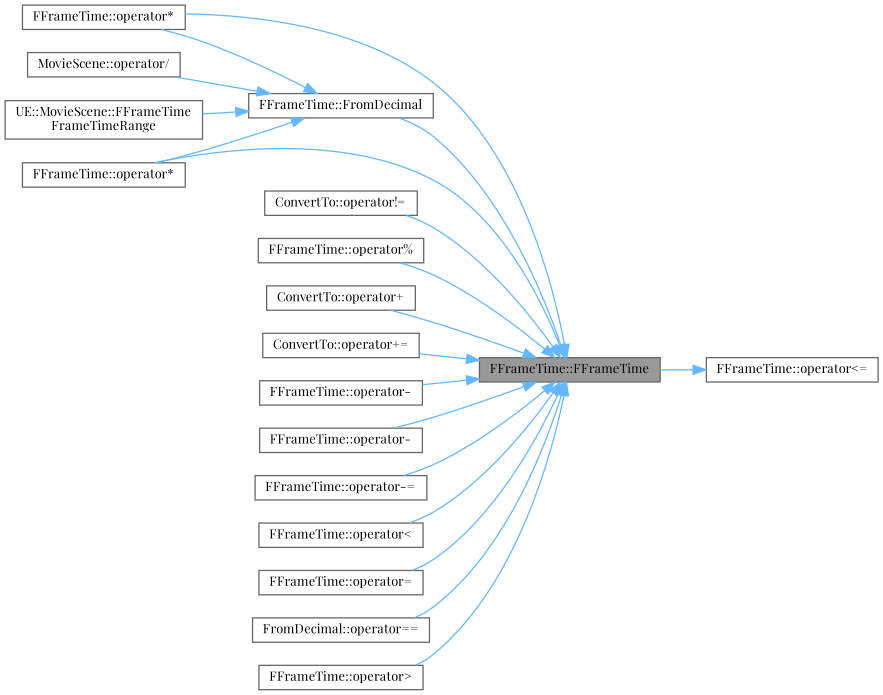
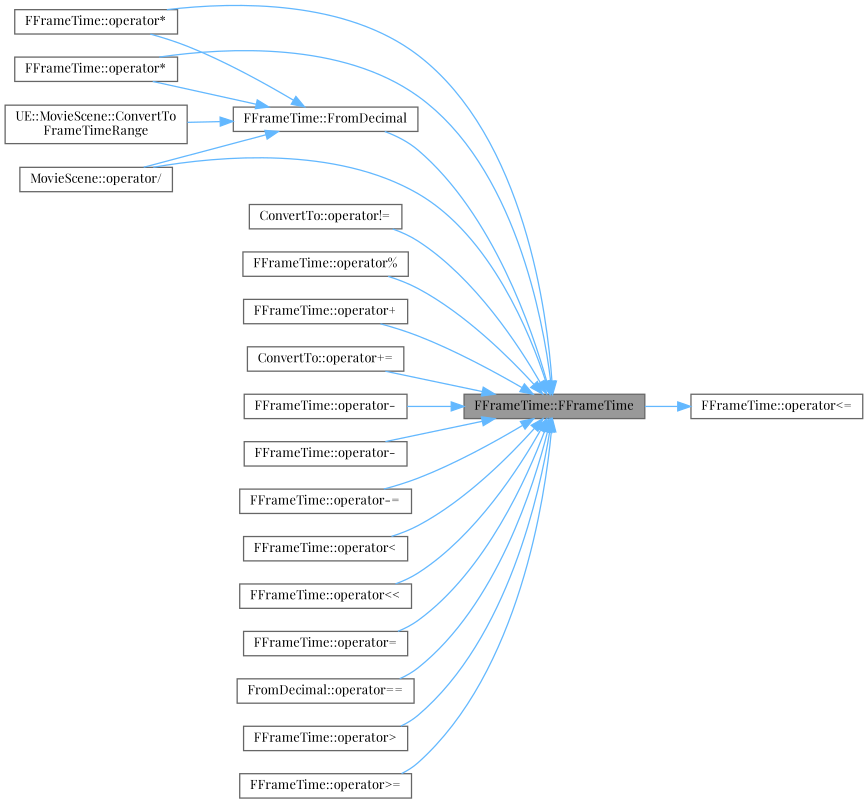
node "UE::MovieScene::FFrameTime FrameTimeRange": label "UE::MovieScene::FFrameTime FrameTimeRange" -> "UE::MovieScene::ConvertTo FrameTimeRange"
edge "MovieScene::operator/" -> "FFrameTime::FFrameTime": added
node "ConvertTo::operator+": label "ConvertTo::operator+" -> "FFrameTime::operator+"
node "FFrameTime::operator<<": added
node "FFrameTime::operator>=": added
